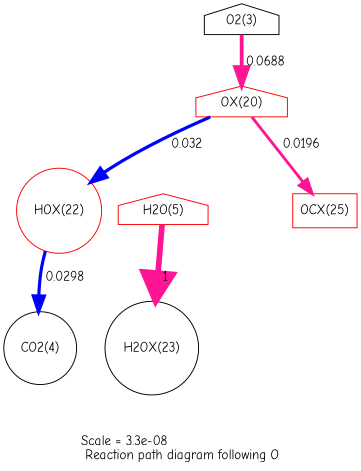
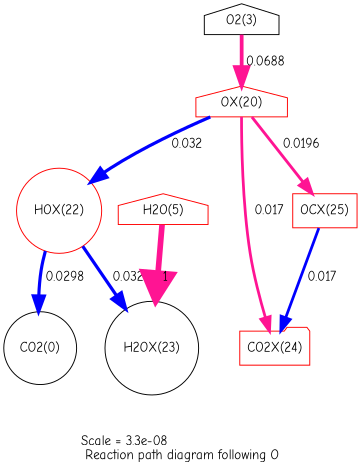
edge "HOX(22)" -> "H2OX(23)": added, label "0.032"
node "CO2(4)": label "CO2(4)" -> "CO2(0)"
node "CO2X(24)": added
